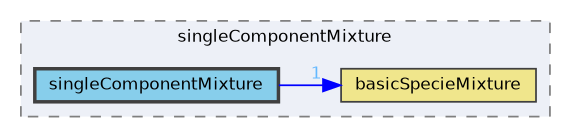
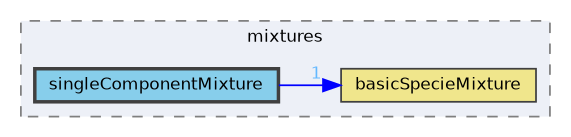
cluster "singleComponentMixture": label "singleComponentMixture" -> "mixtures"
